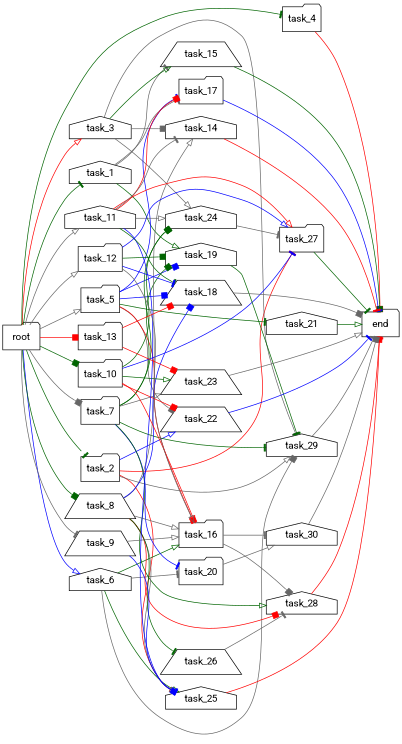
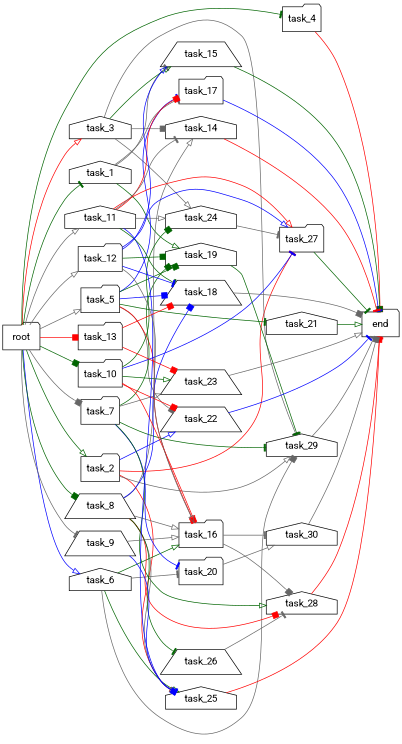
edge "task_12" -> "task_15": added
edge "task_5" -> "task_19": color blue -> darkgreen
edge "task_7" -> "task_24": removed
edge "root" -> "task_2": arrowhead tee -> onormal
